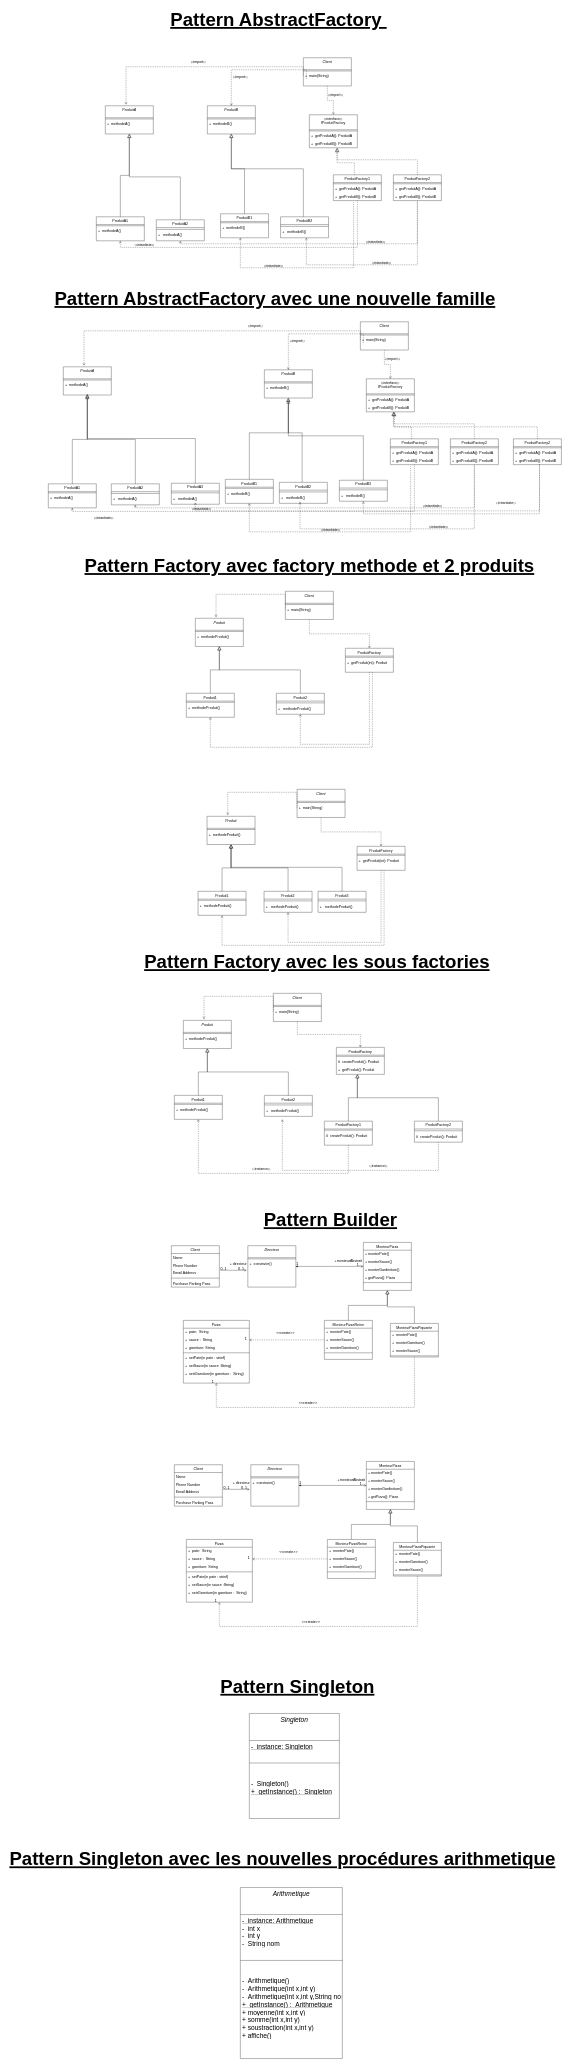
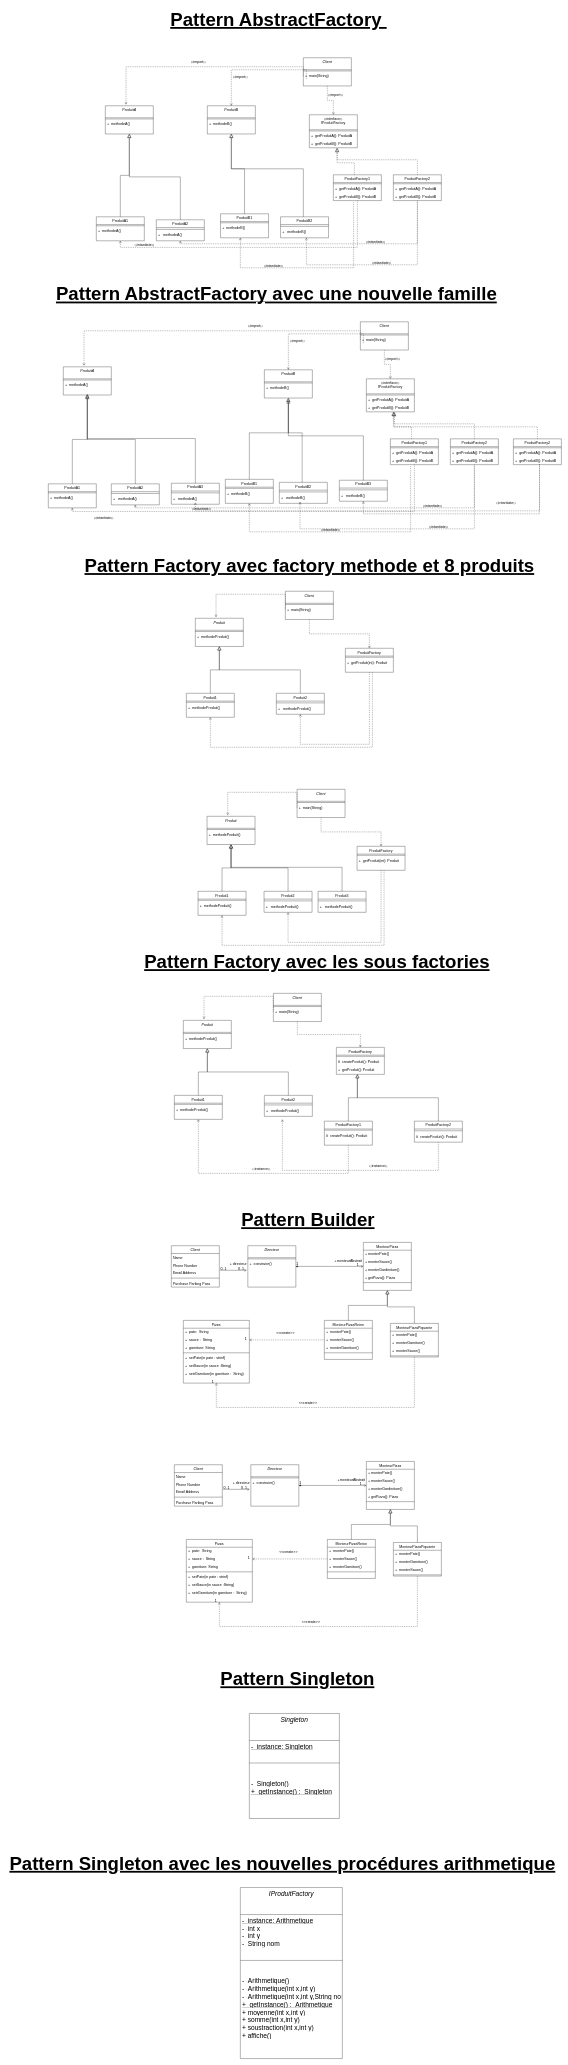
node "Pattern AbstractFactory avec une nouvelle famille": moved (275, 299) -> (276, 294)
node "Pattern Factory avec factory methode et 2 produits": label "Pattern Factory avec factory methode et 2 produits" -> "Pattern Factory avec factory methode et 8 produits"
node "Pattern Builder": moved (330, 1220) -> (308, 1220)
node "Pattern Singleton": moved (297, 1686) -> (297, 1679)
node "Pattern Singleton avec les nouvelles procédures arithmetique": moved (282, 1859) -> (282, 1863)
node "Arithmetique": label "Arithmetique" -> "IProduitFactory"
